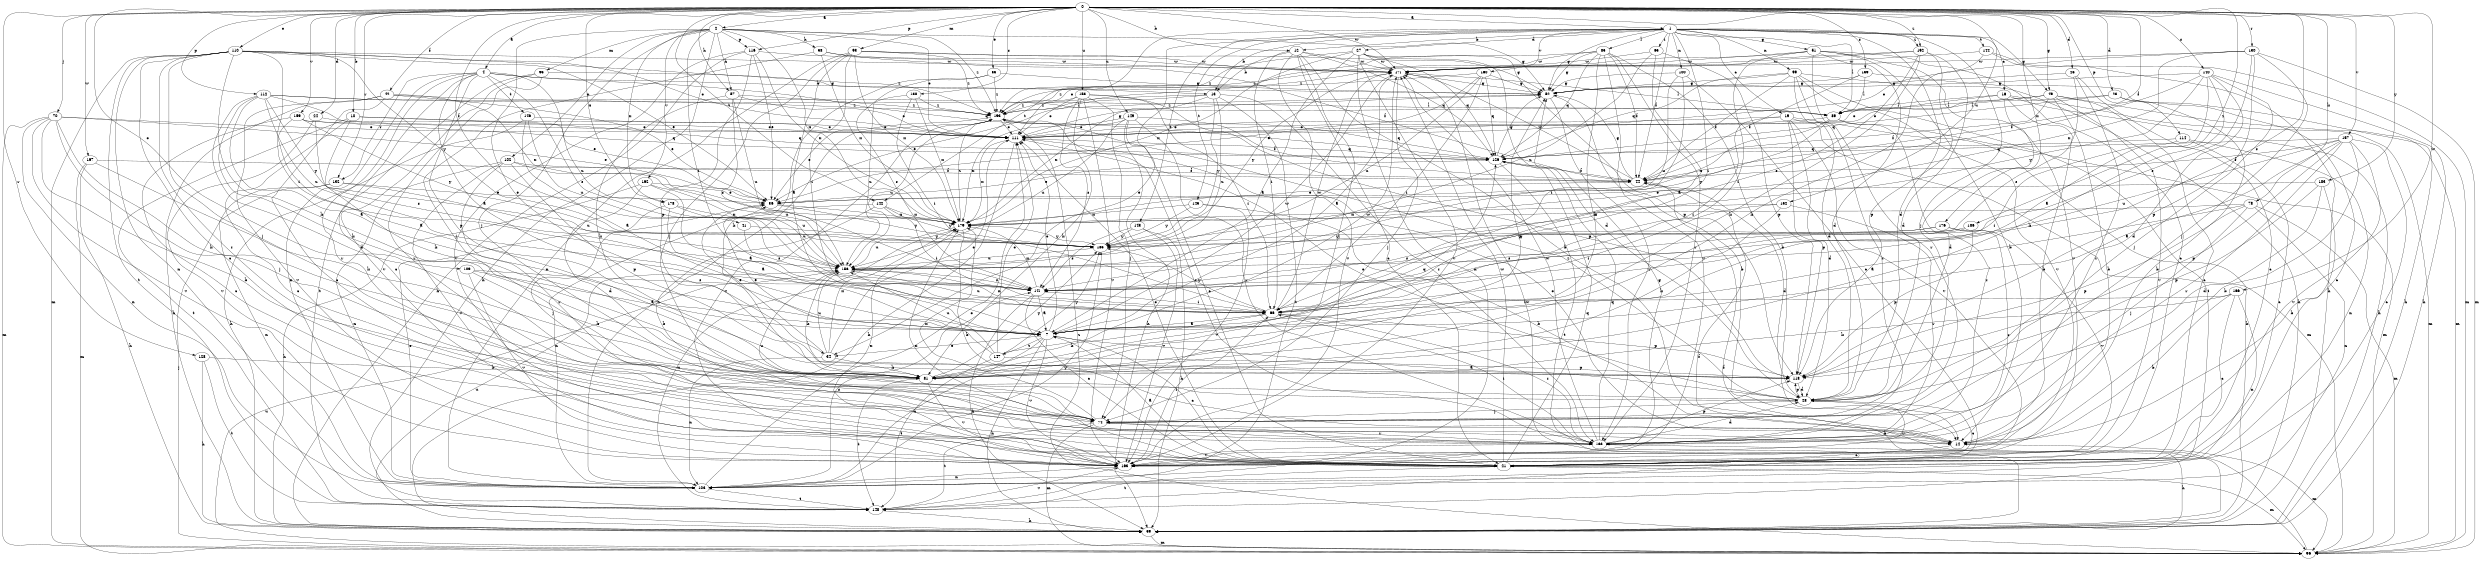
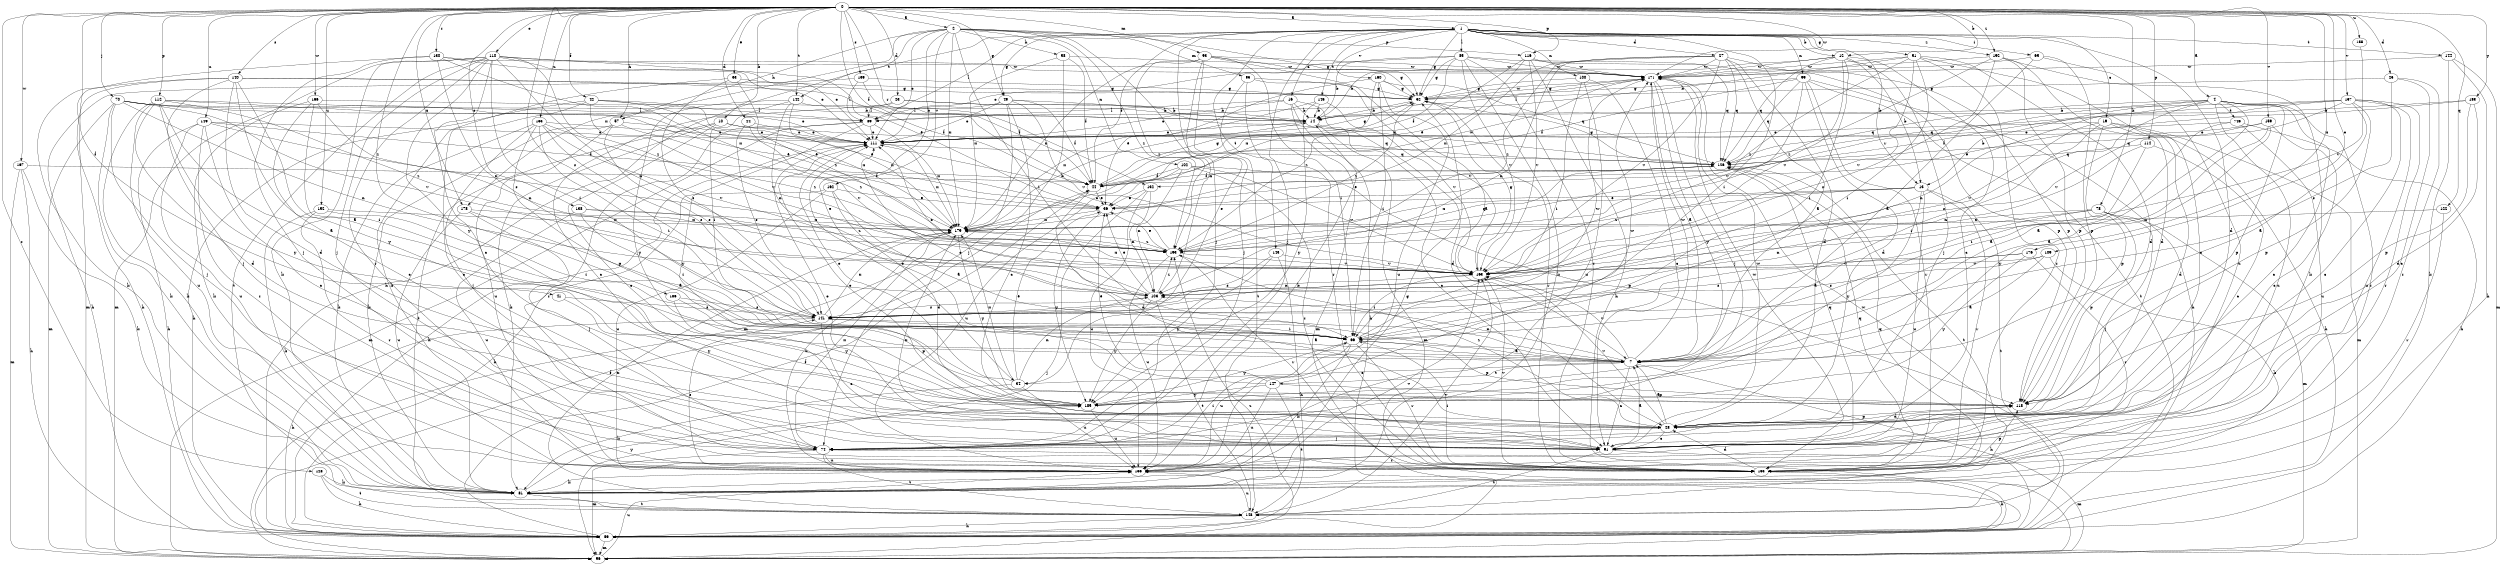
node "155": added
edge "52" -> "171": added, label "w"
node "146": label "146" -> "746"
node "122": added
edge "130" -> "118": removed, label "p"
edge "156" -> "66": label "n" -> "i"
node "21": label "21" -> "91"
